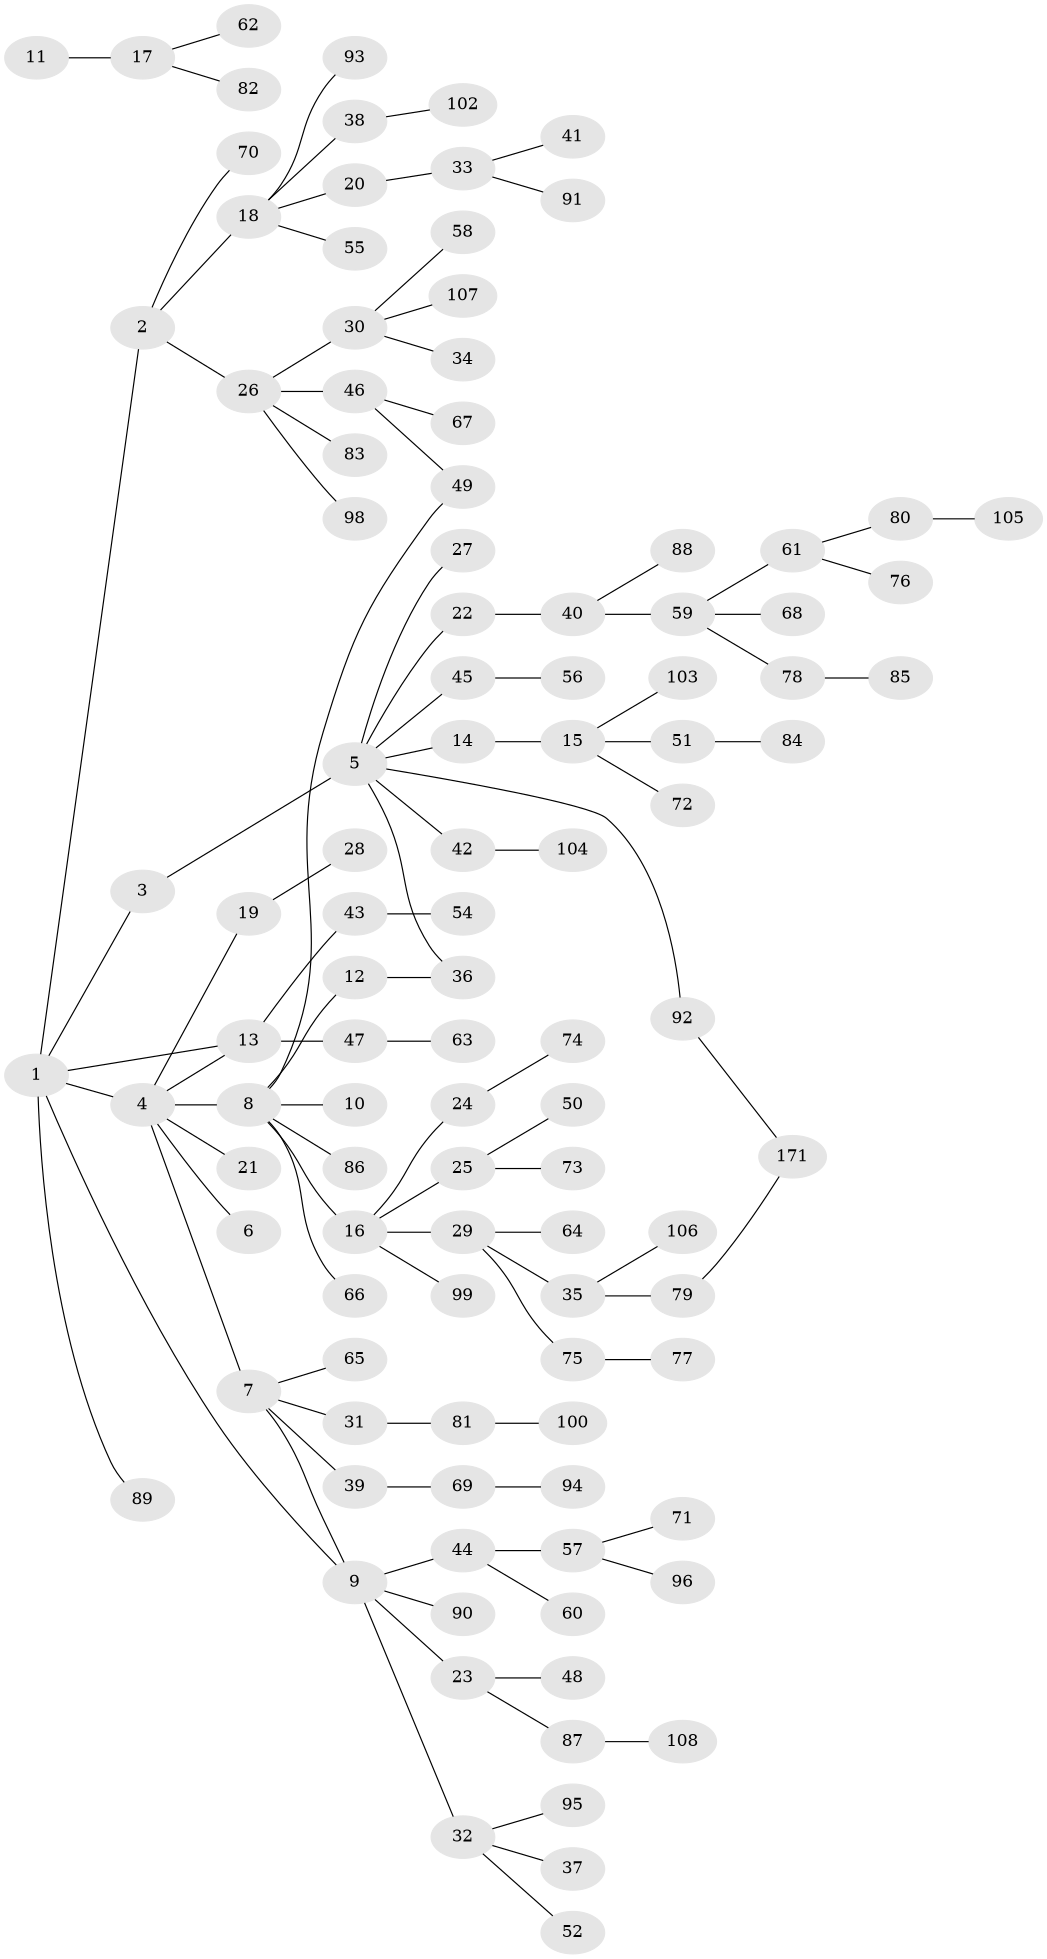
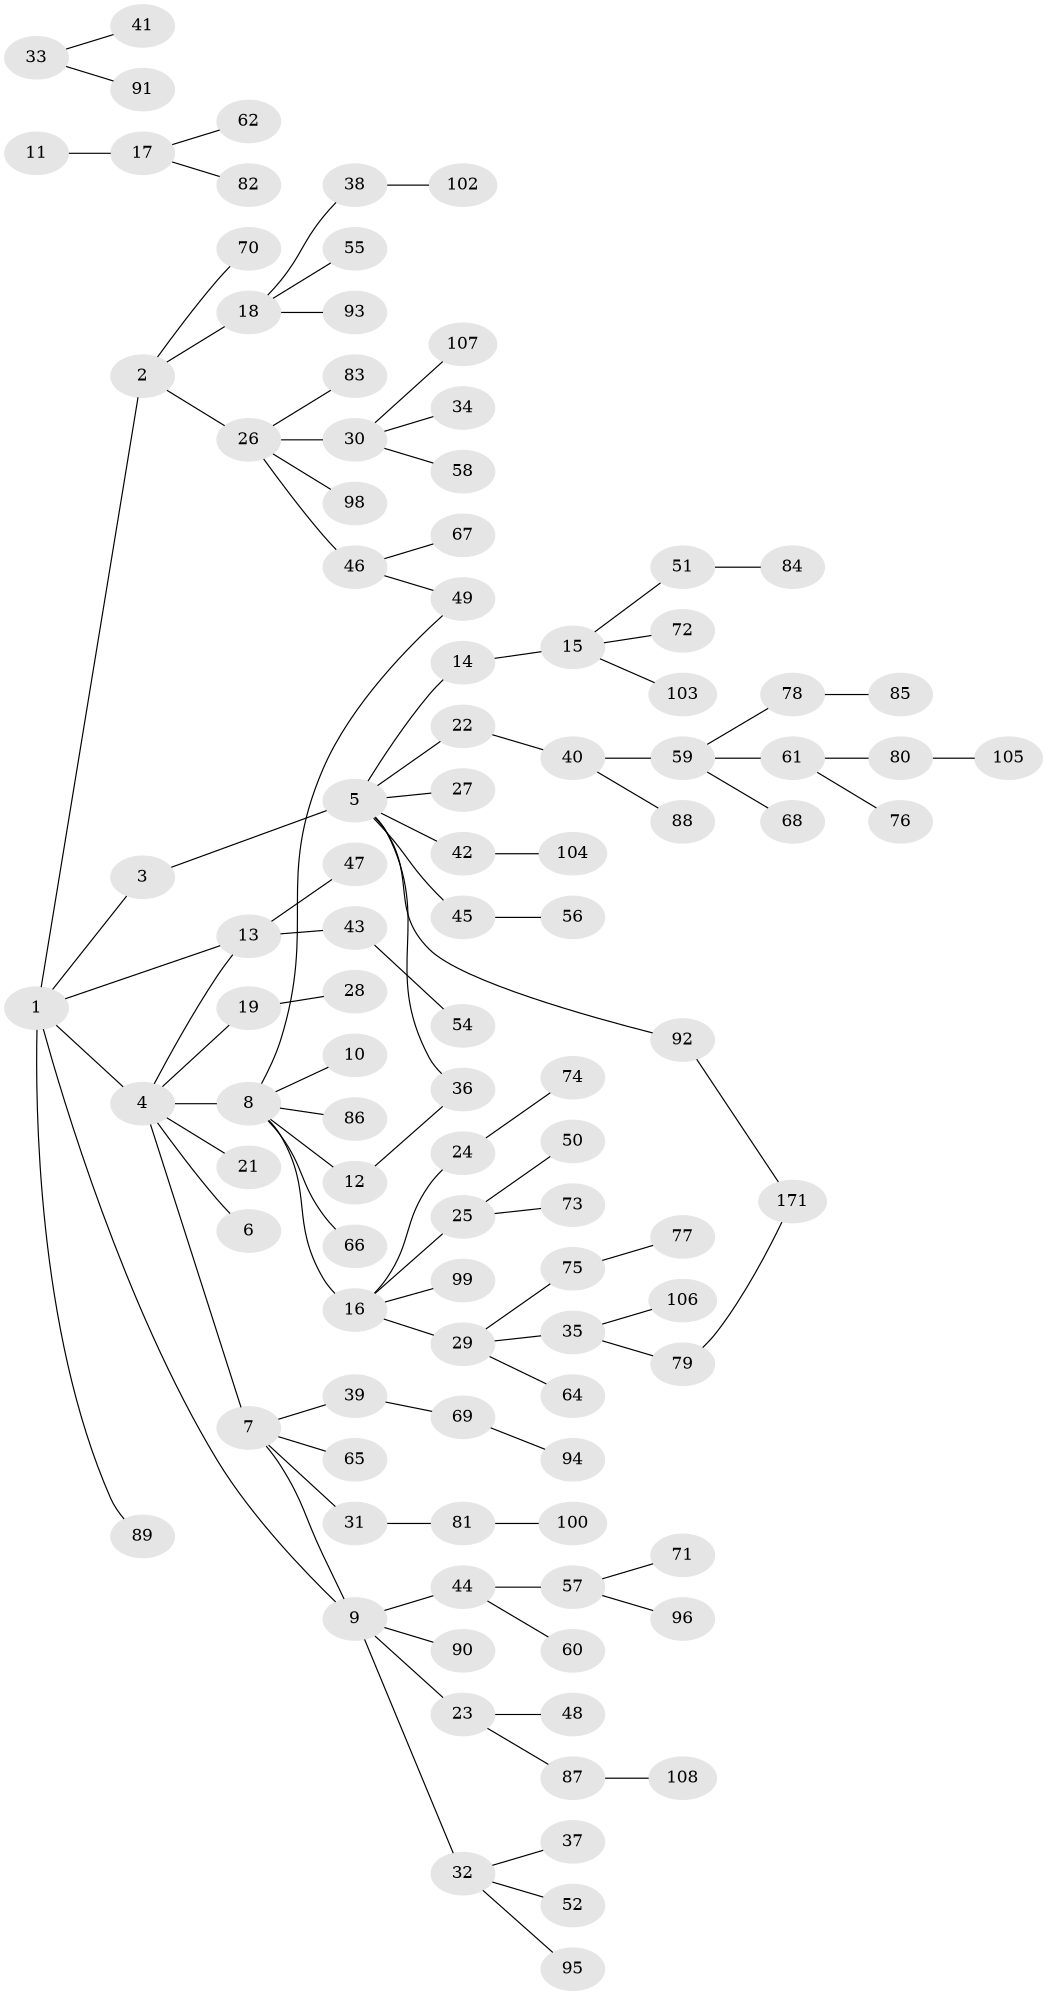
node "20": removed
node "63": removed
